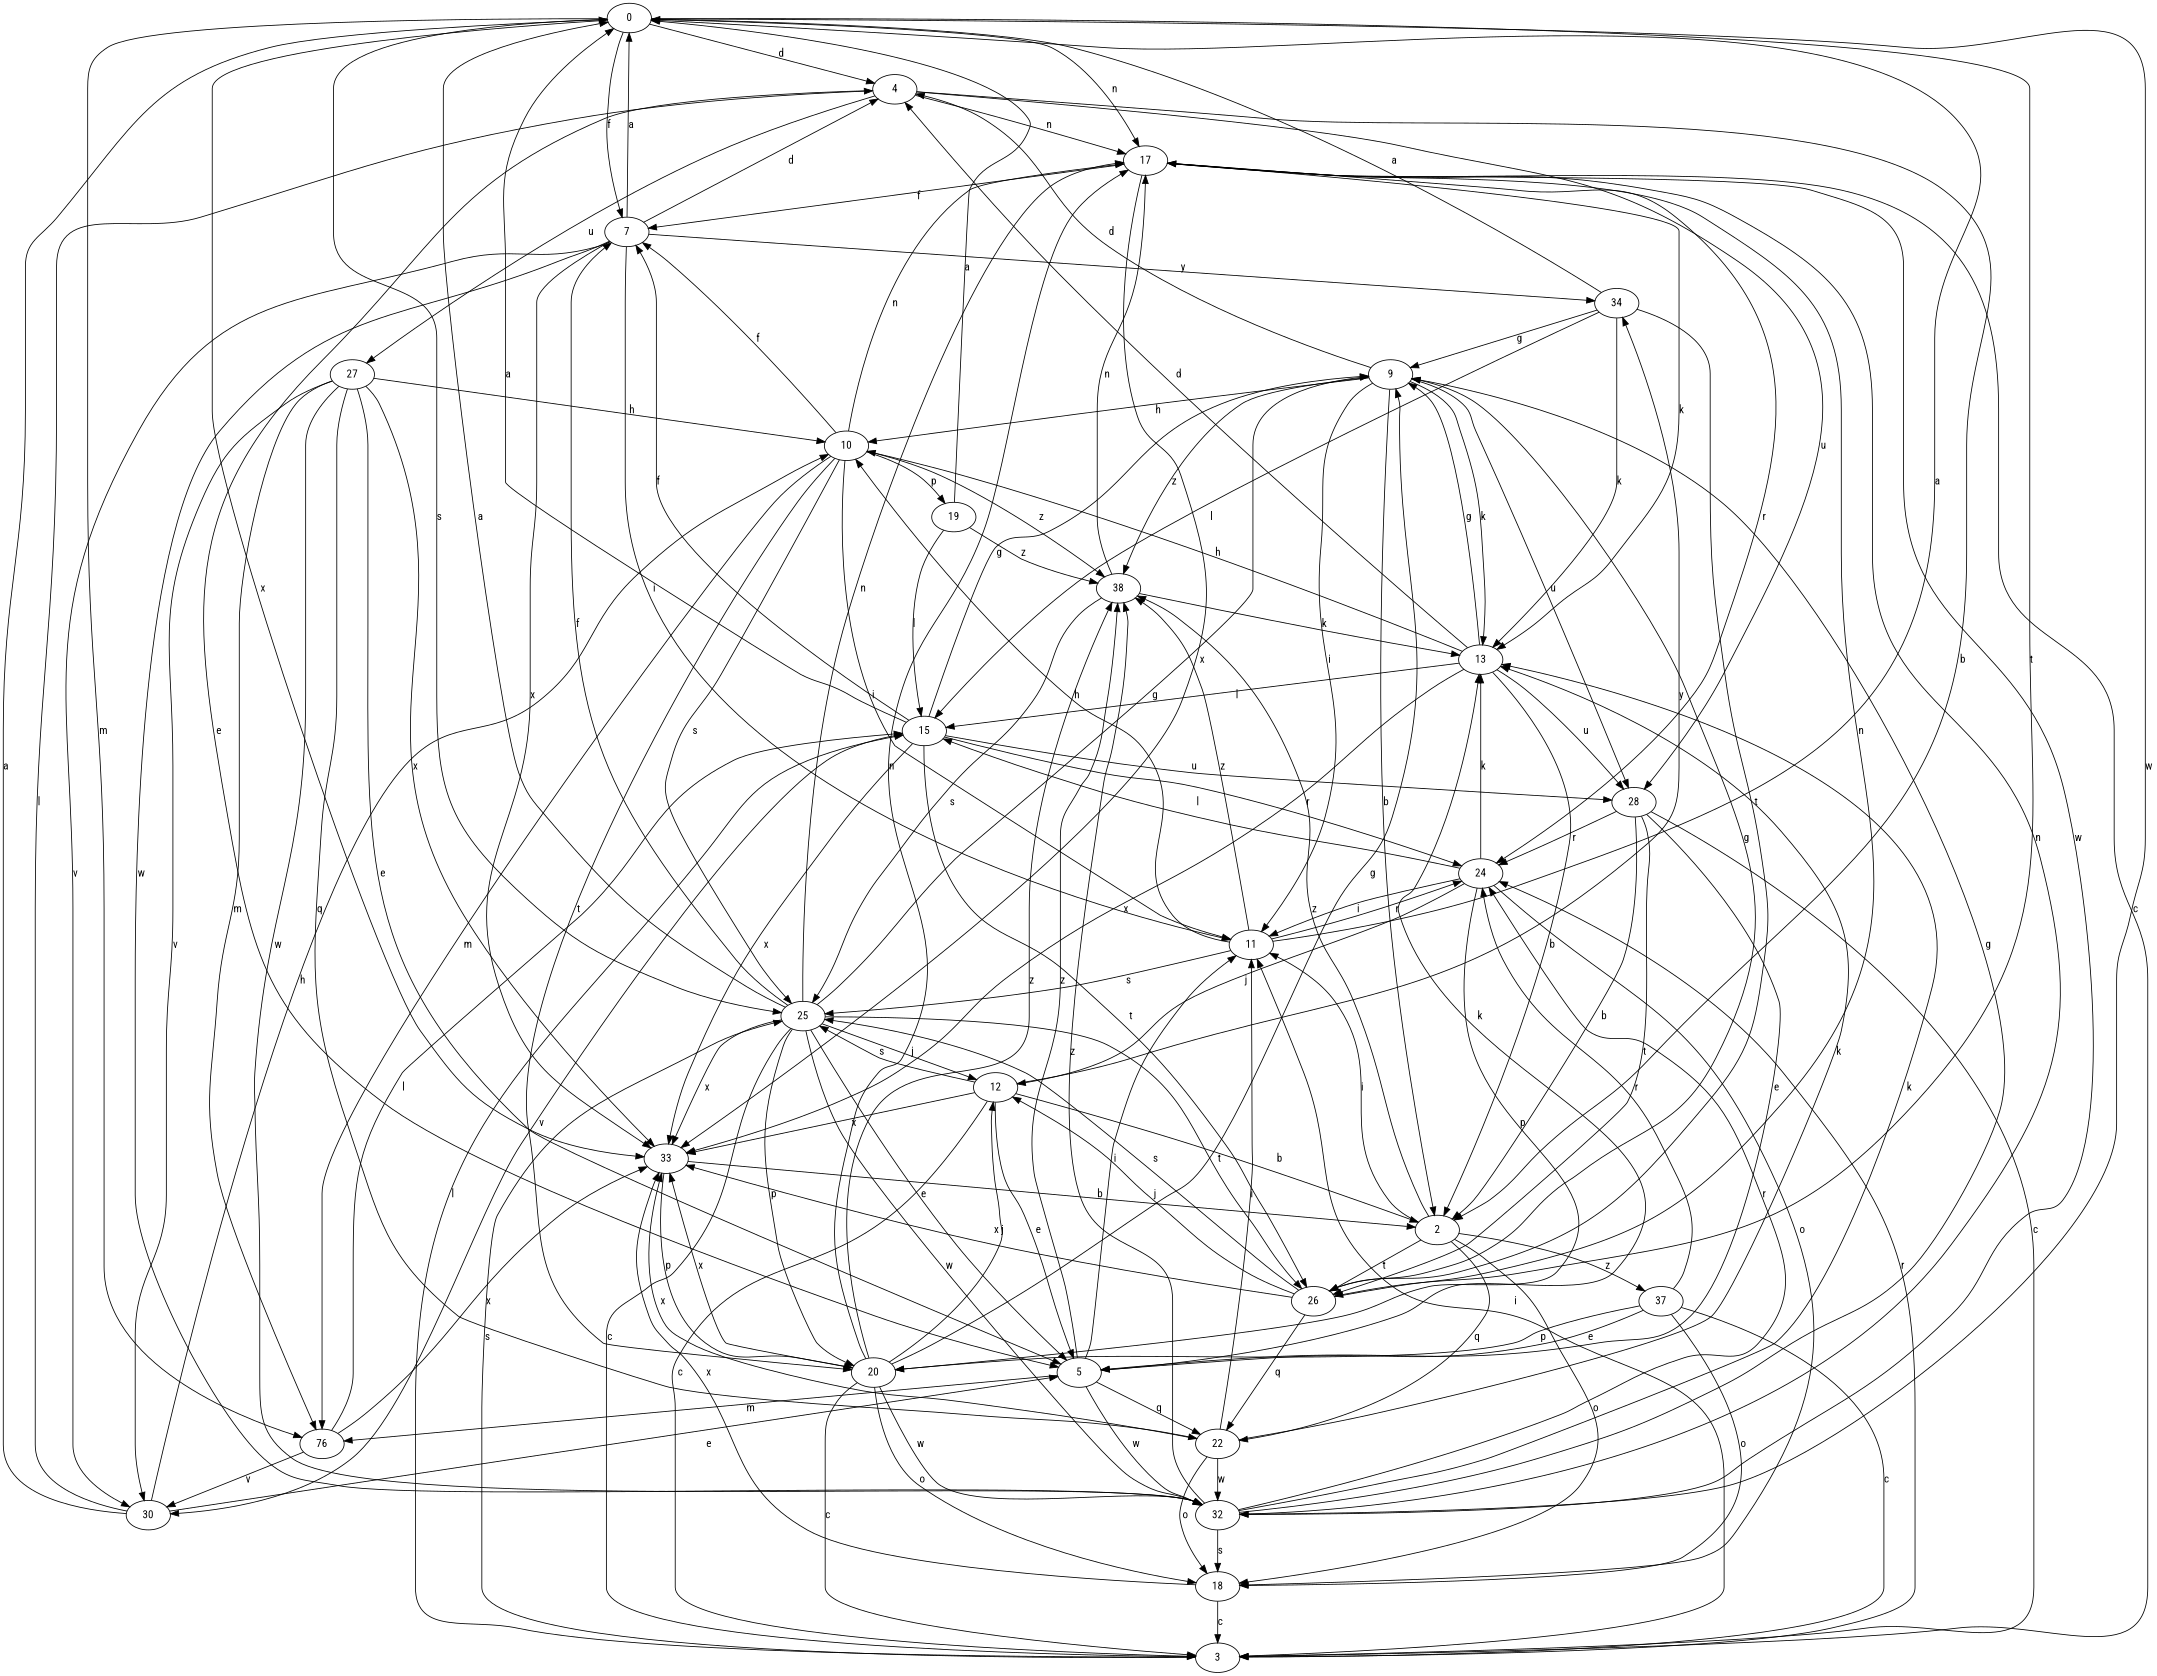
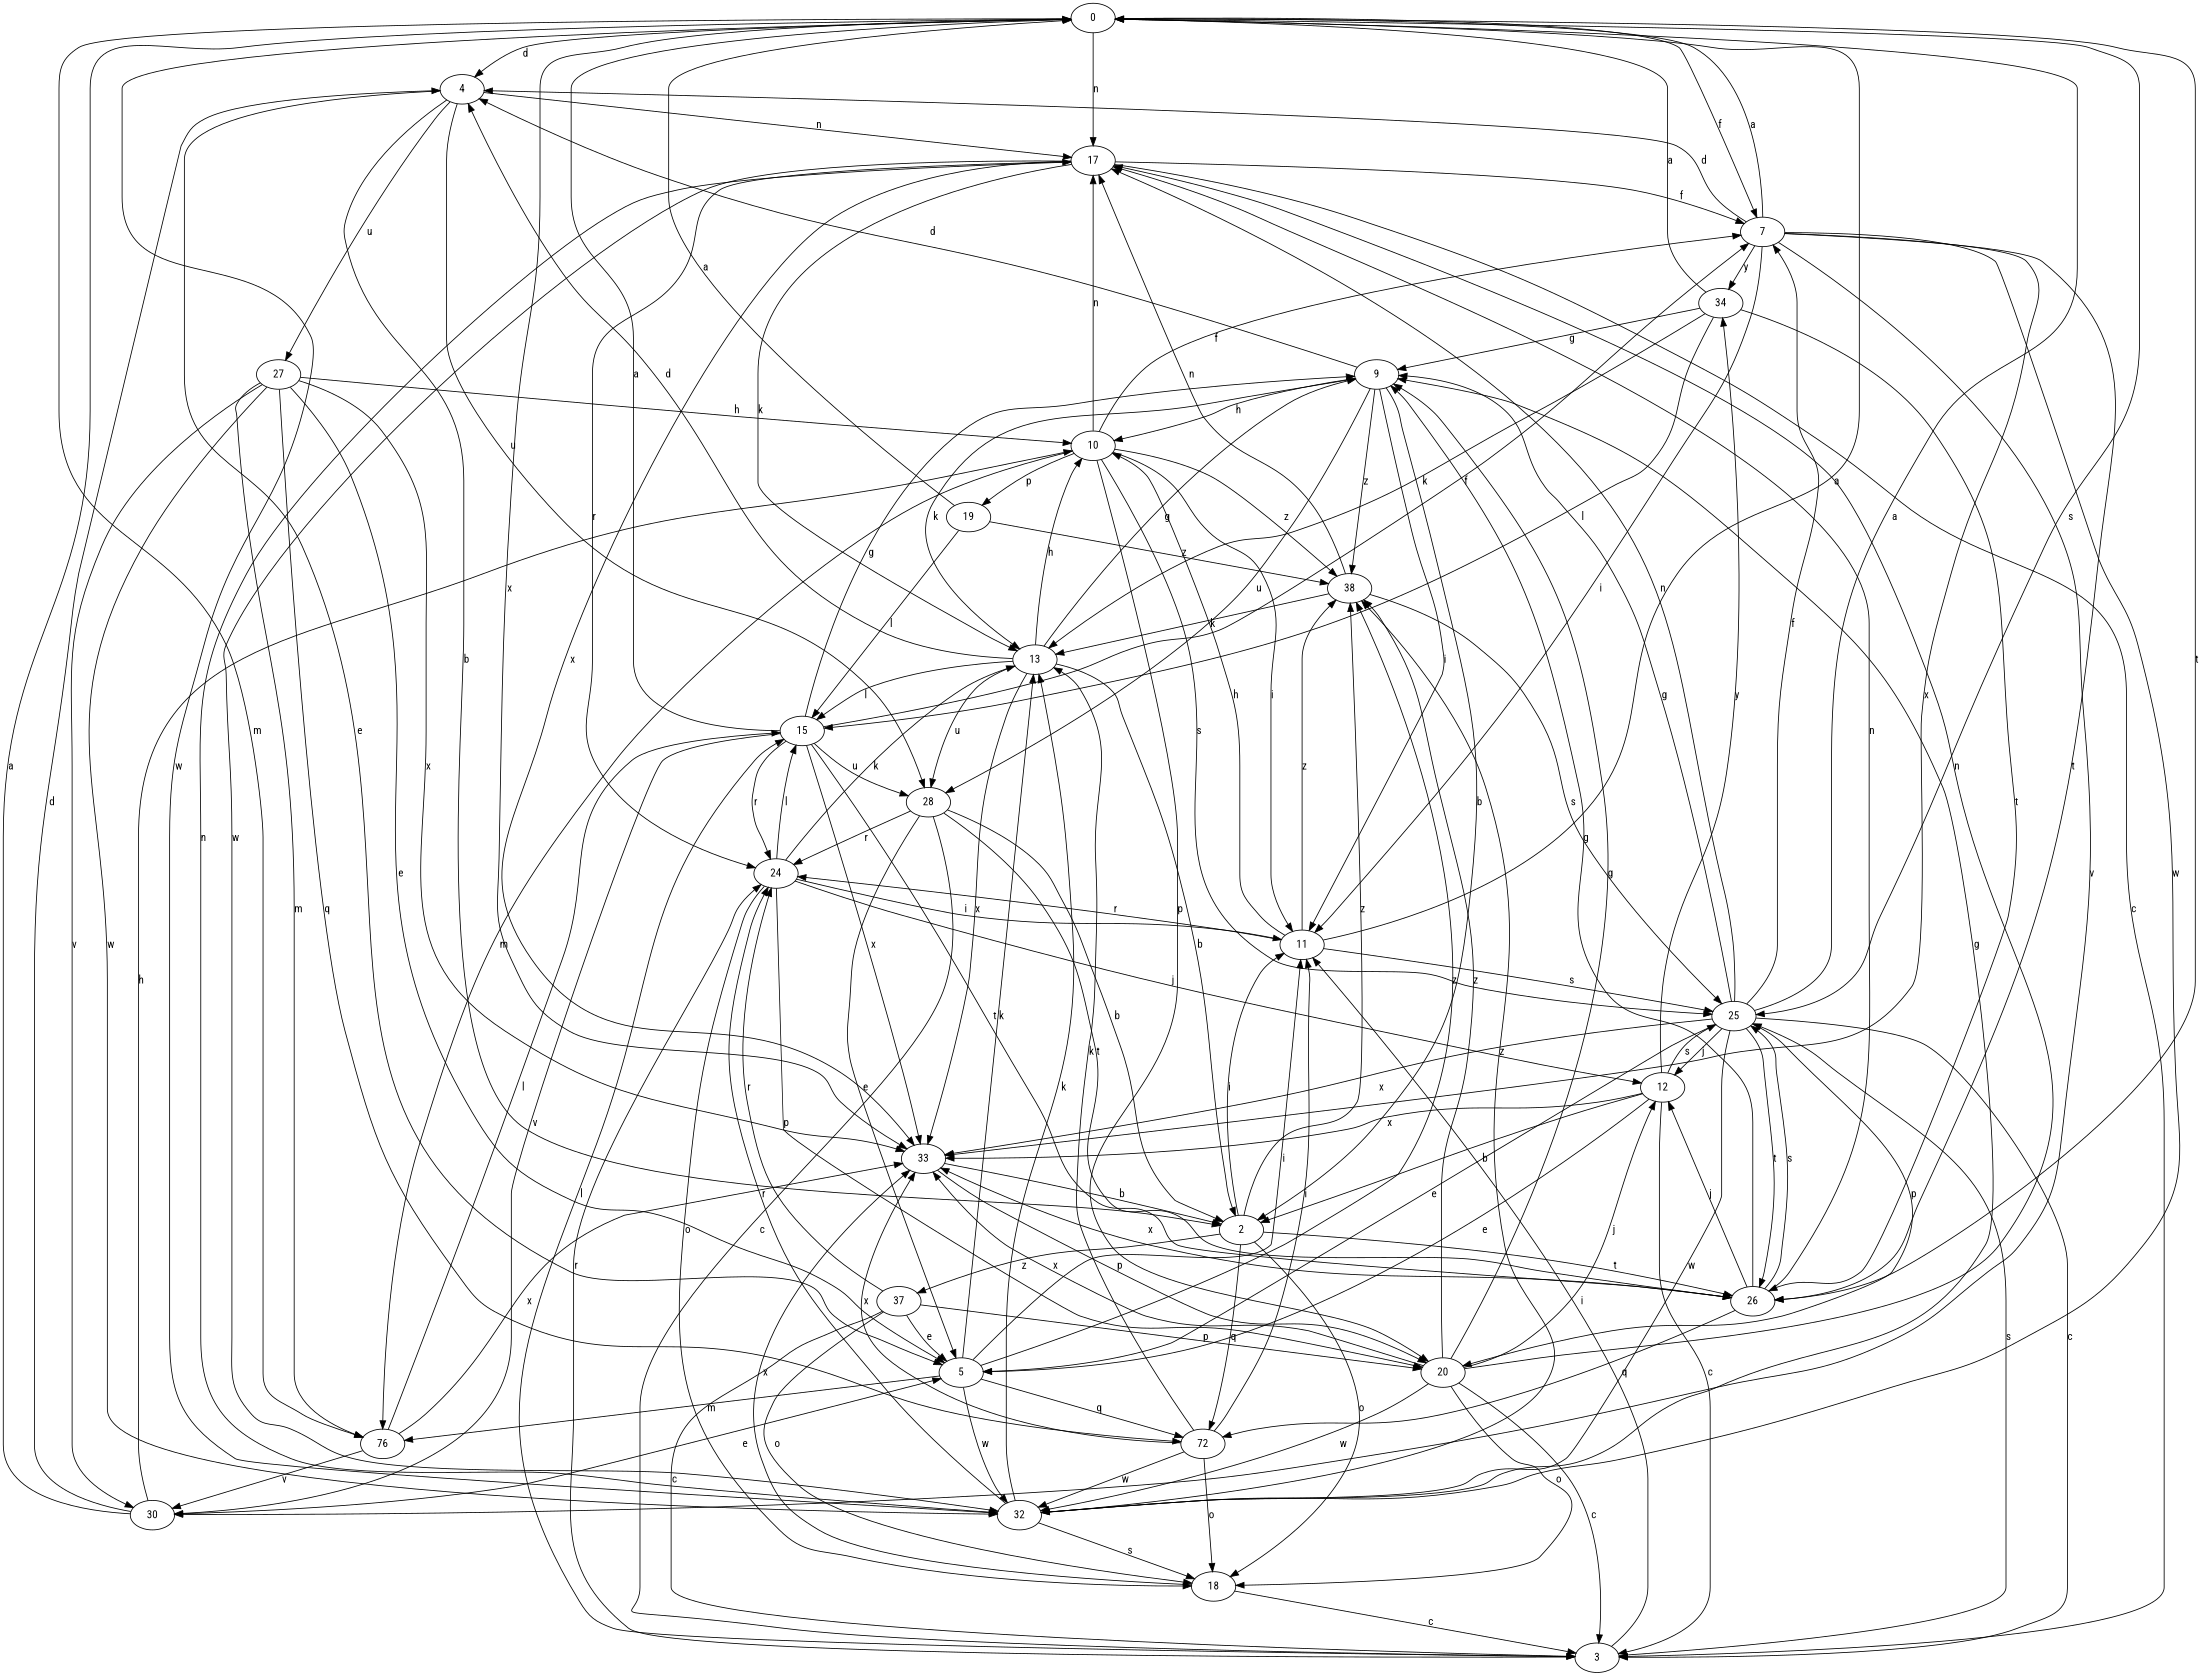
edge "7" -> "26": added, label "t"
edge "30" -> "4": label "l" -> "d"
edge "10" -> "20": label "t" -> "p"
node "22": label "22" -> "72"
